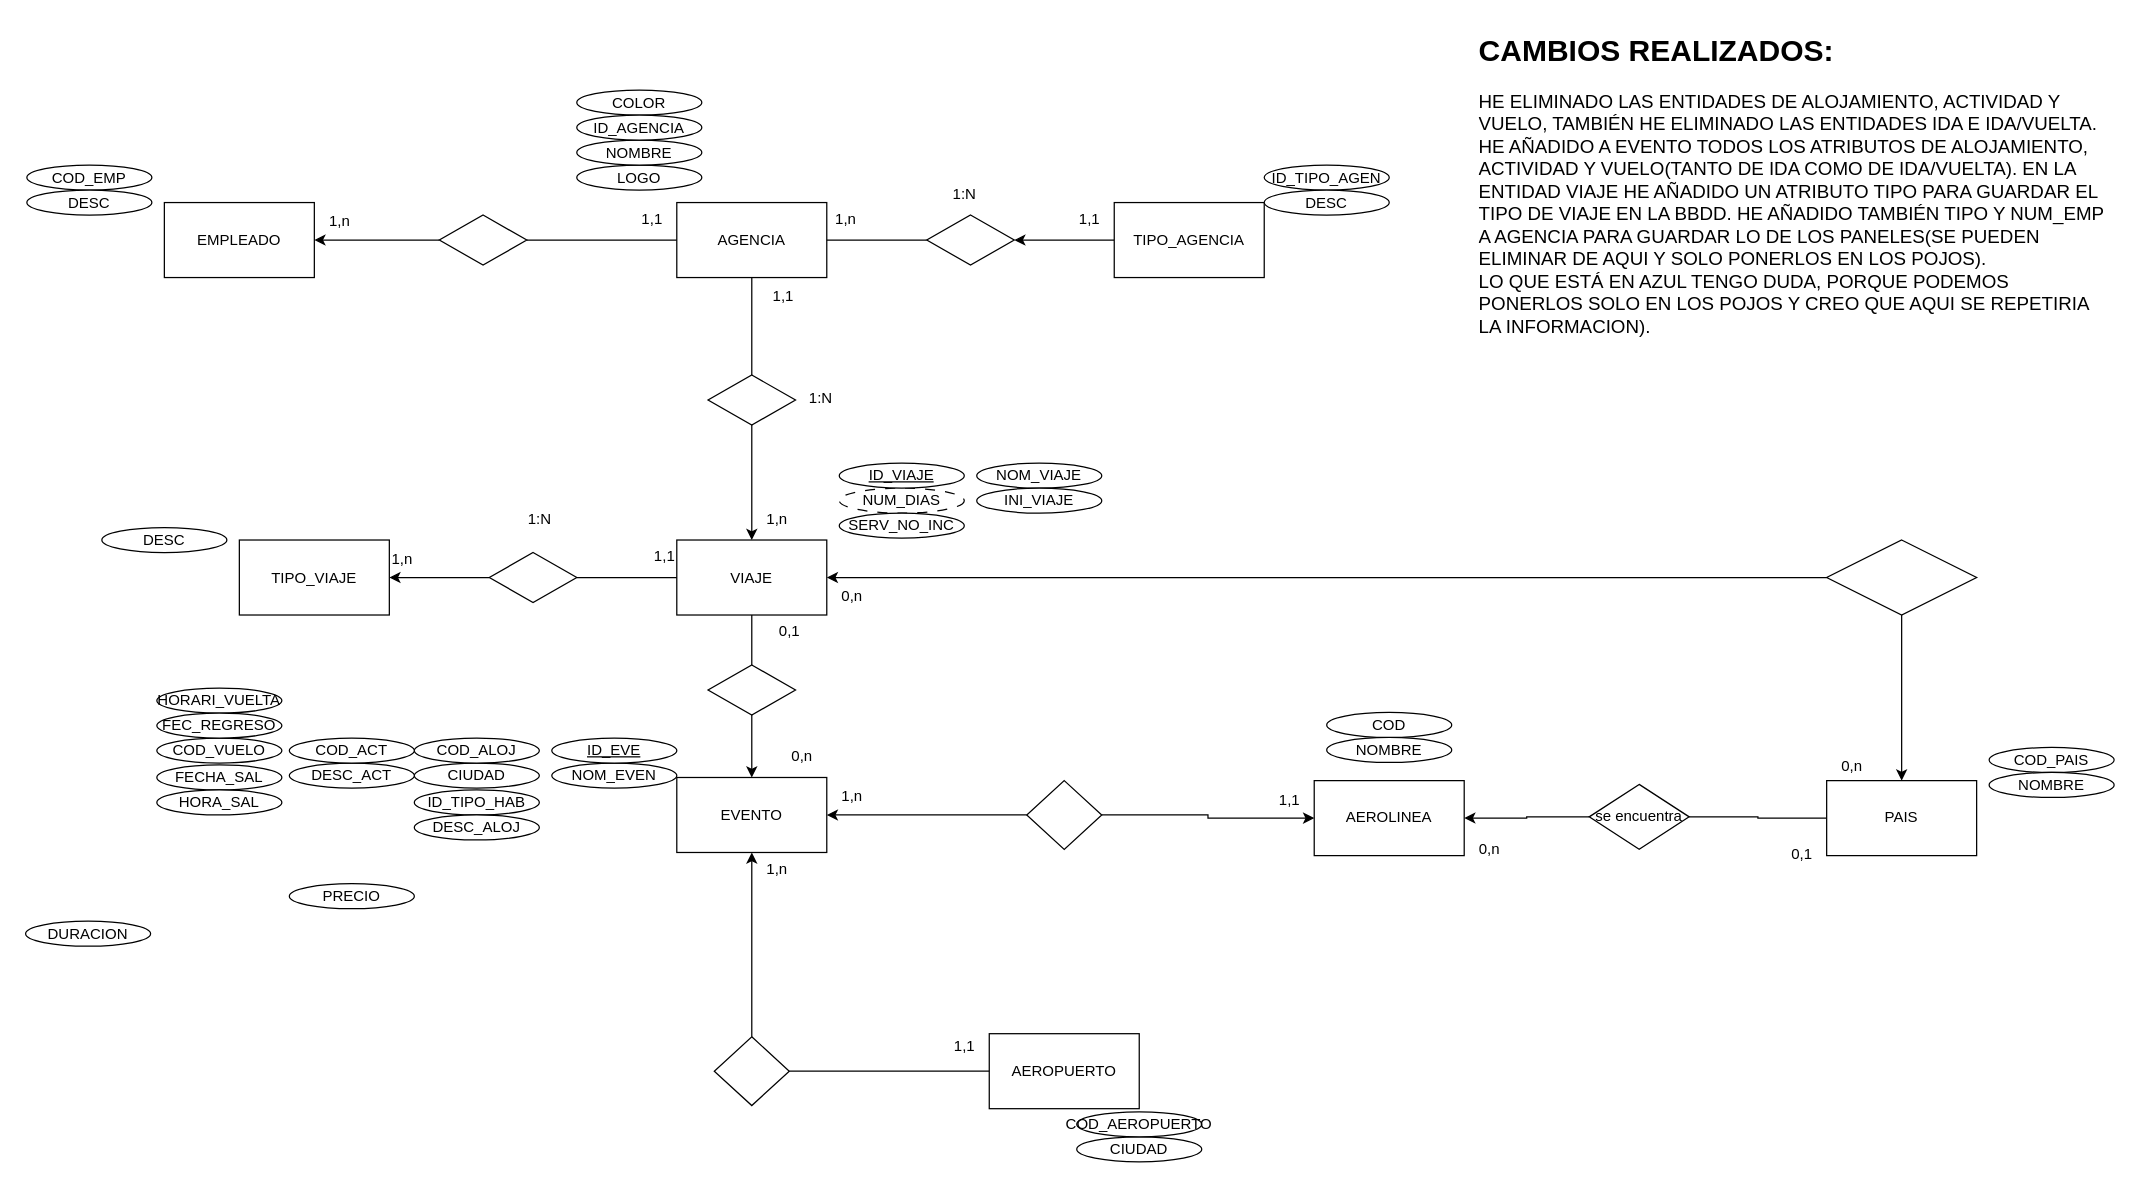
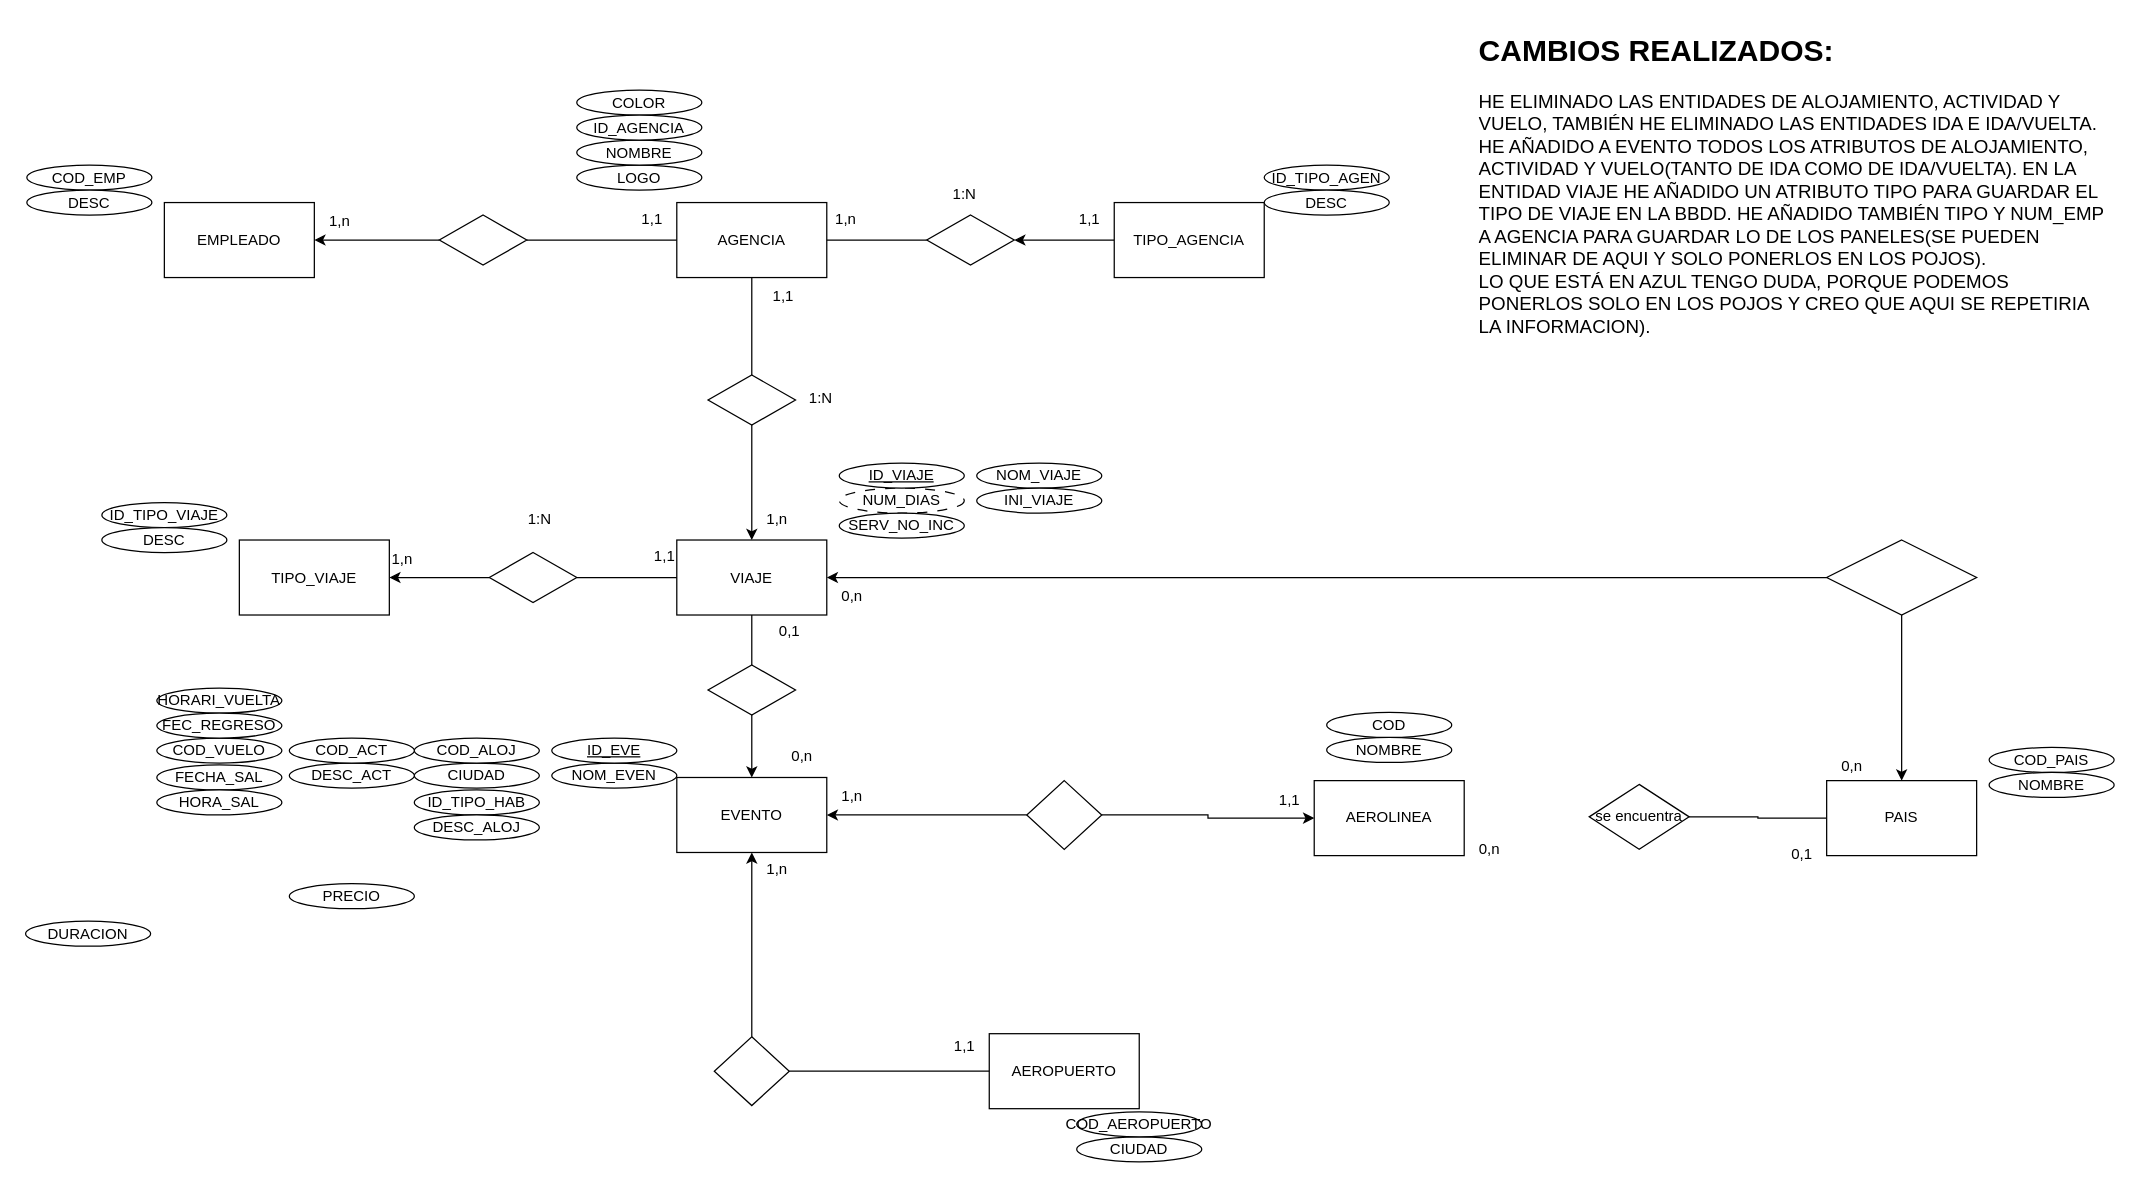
node "ID_TIPO_VIAJE": added
edge "se encuentra" -> "AEROLINEA": removed
